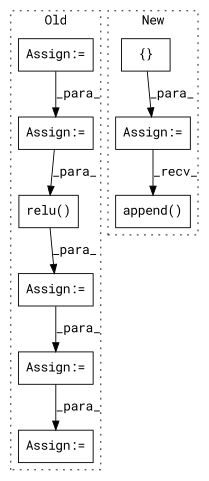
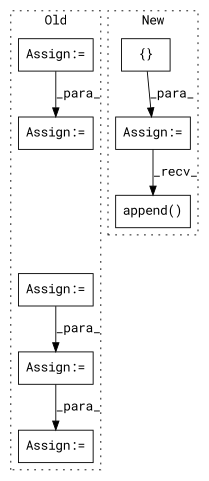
node "relu()": removed
